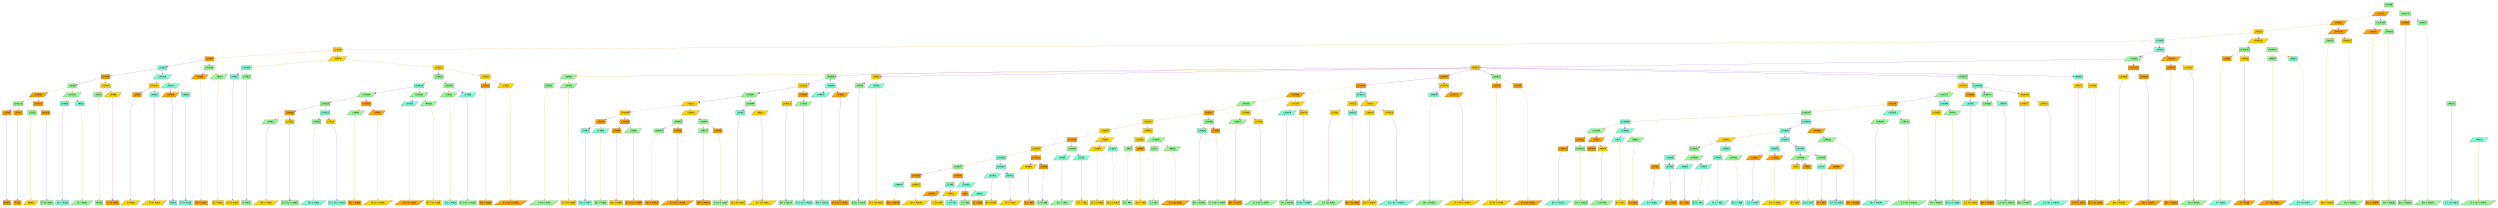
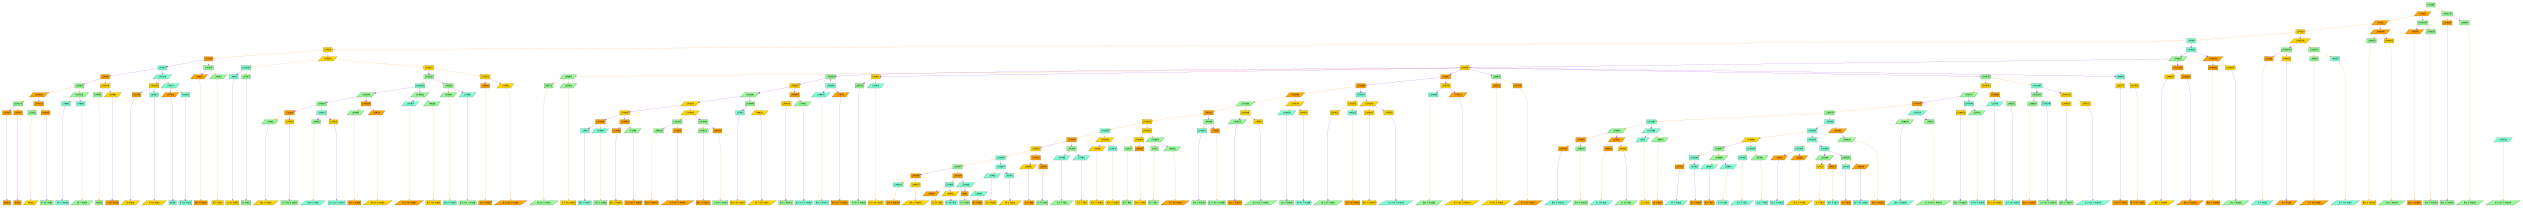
edge "L5163(99)" -> "L5163(100)": now "L5163(99)" -> "L4002(5)"
node "L5163(53)": fillcolor gold -> aquamarine
node "[C  Dis  G](2)": added
